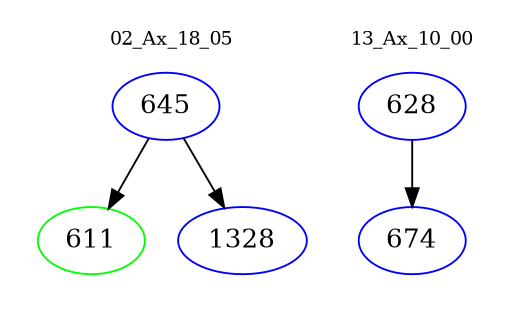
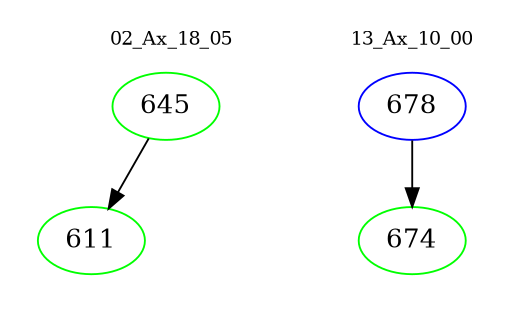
node "645": color blue -> green
node "628": label "628" -> "678"
node "1328": removed
node "674": color blue -> green
